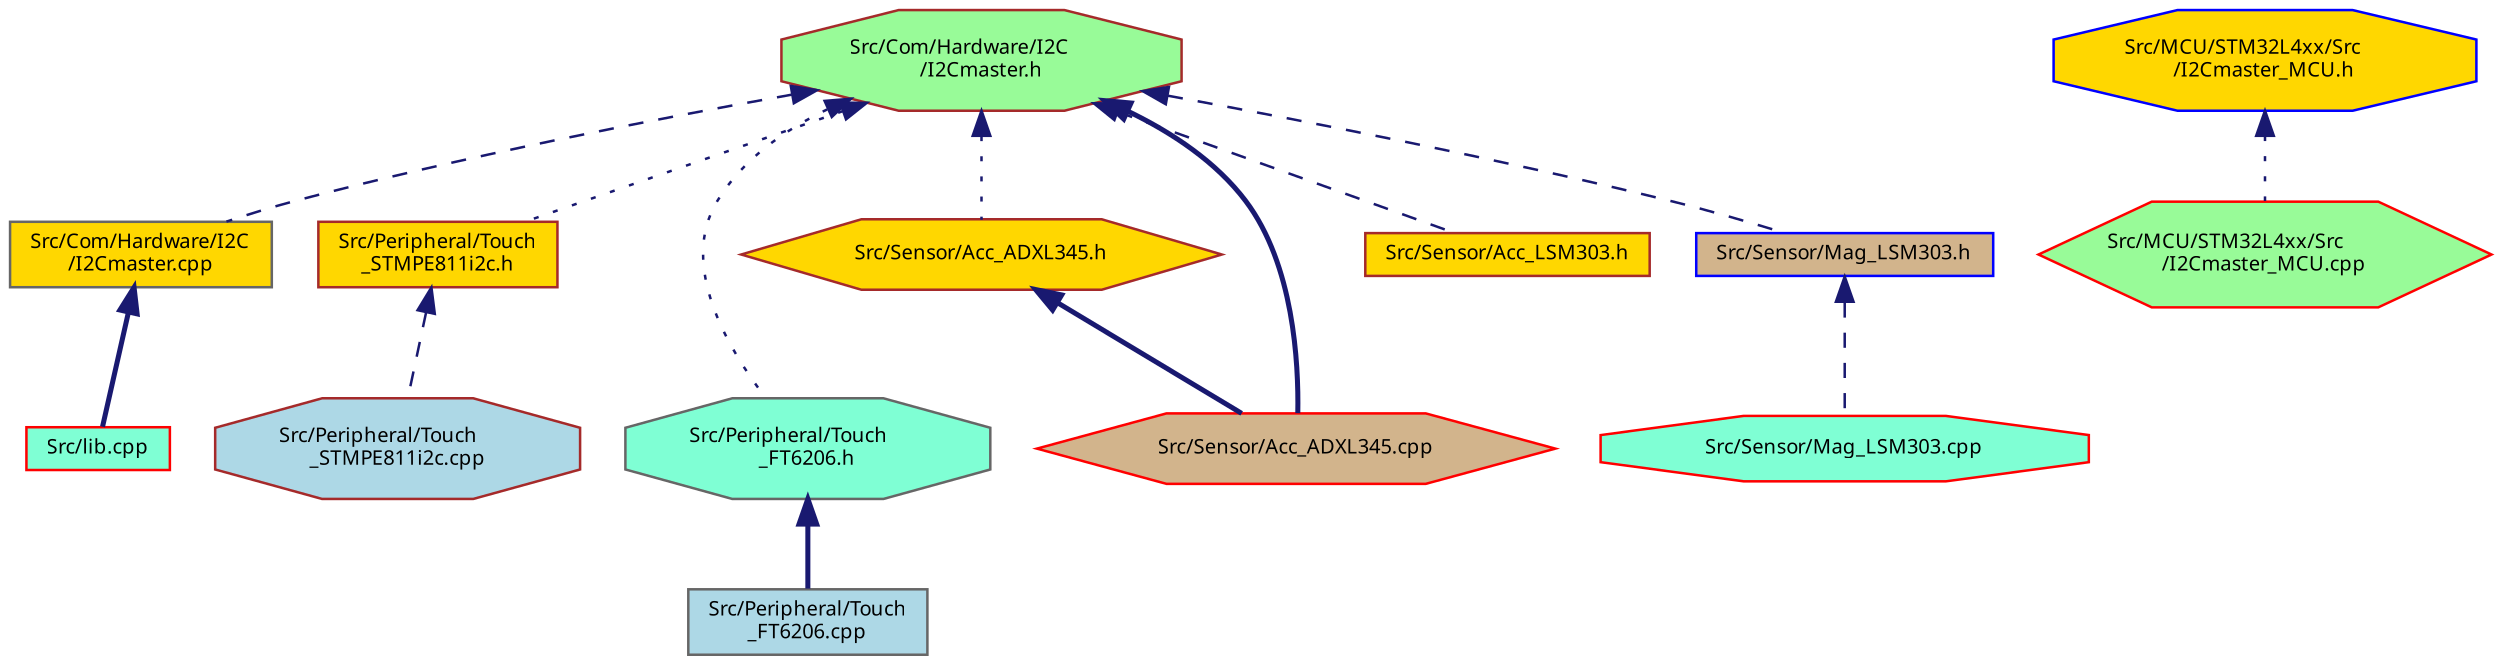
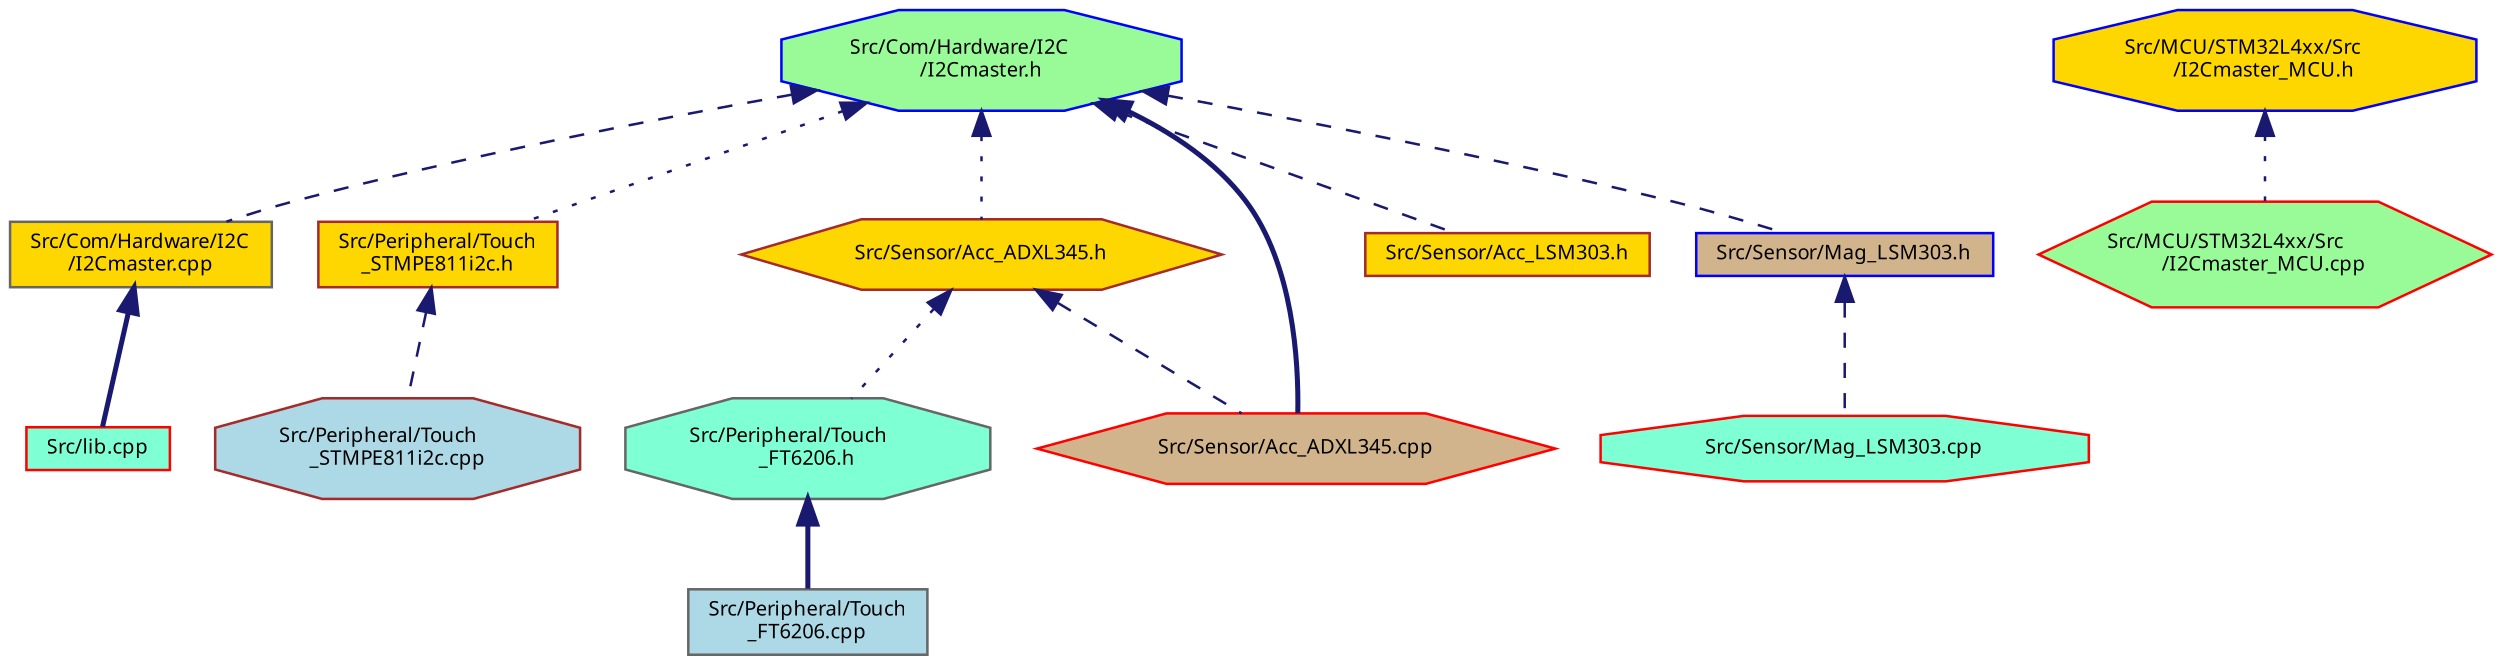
node "Src/Com/Hardware/I2C /I2Cmaster.h": color brown -> blue
edge "Src/Peripheral/Touch _FT6206.h" -> "Src/Com/Hardware/I2C /I2Cmaster.h": now "Src/Peripheral/Touch _FT6206.h" -> "Src/Sensor/Acc_ADXL345.h"
edge "Src/Sensor/Acc_ADXL345.cpp" -> "Src/Sensor/Acc_ADXL345.h": style bold -> dashed
